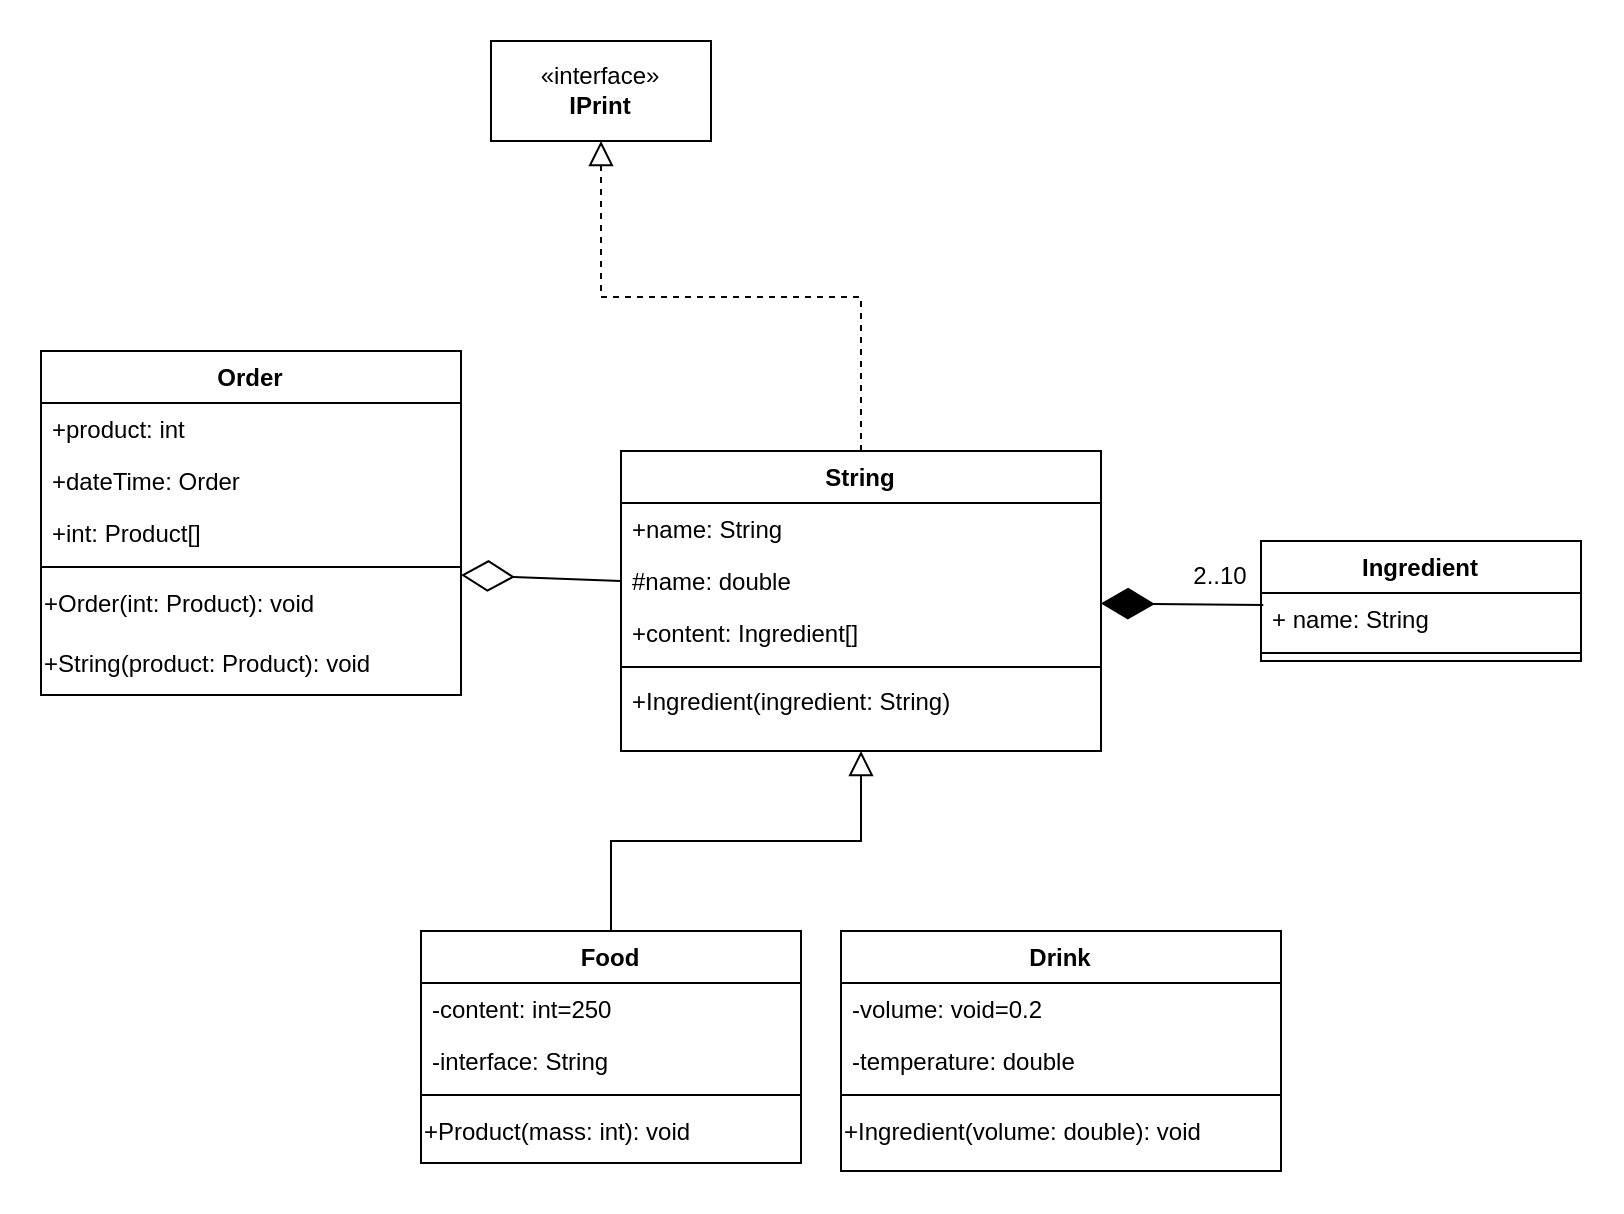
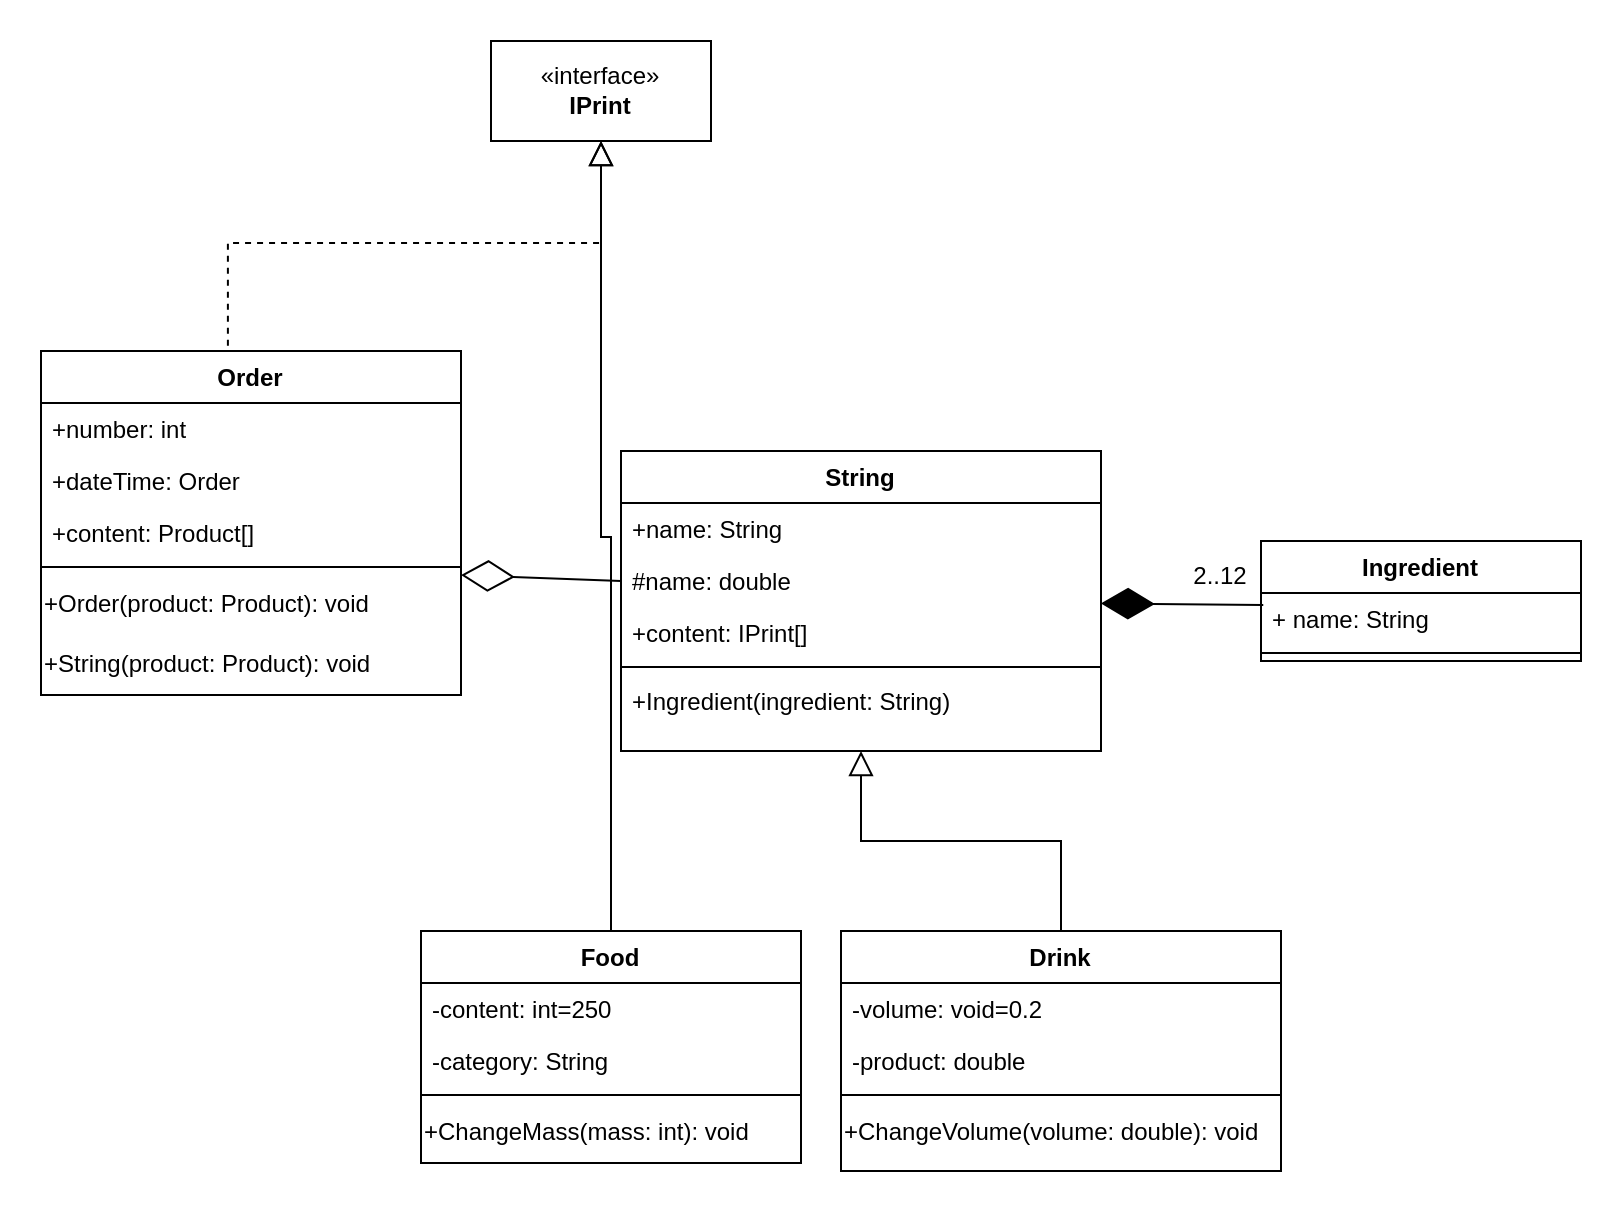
edge "Order" -> "«interface» IPrint": added
edge "String" -> "«interface» IPrint": removed
node "+product: int": label "+product: int" -> "+number: int"
node "+int: Product[]": label "+int: Product[]" -> "+content: Product[]"
node "2..10": label "2..10" -> "2..12"
node "+Order(int: Product): void": label "+Order(int: Product): void" -> "+Order(product: Product): void"
node "+content: Ingredient[]": label "+content: Ingredient[]" -> "+content: IPrint[]"
edge "Food" -> "String": now "Food" -> "«interface» IPrint"
edge "Drink" -> "String": added
node "-interface: String": label "-interface: String" -> "-category: String"
node "-temperature: double": label "-temperature: double" -> "-product: double"
node "+Product(mass: int): void": label "+Product(mass: int): void" -> "+ChangeMass(mass: int): void"
node "+Ingredient(volume: double): void": label "+Ingredient(volume: double): void" -> "+ChangeVolume(volume: double): void"
